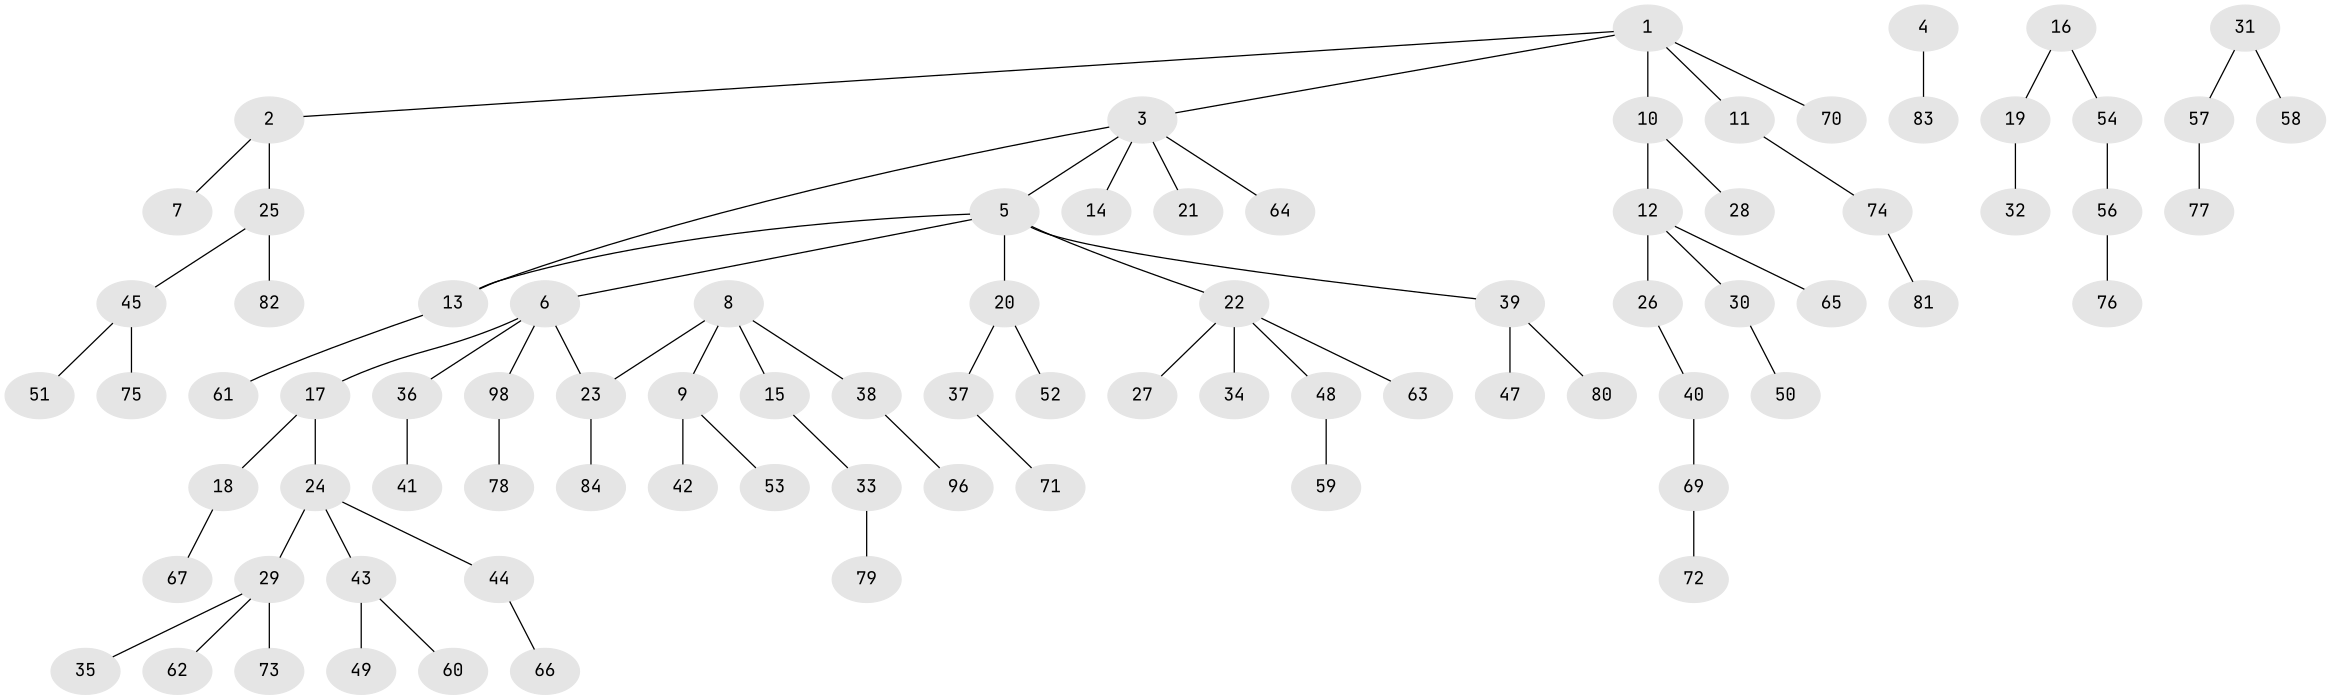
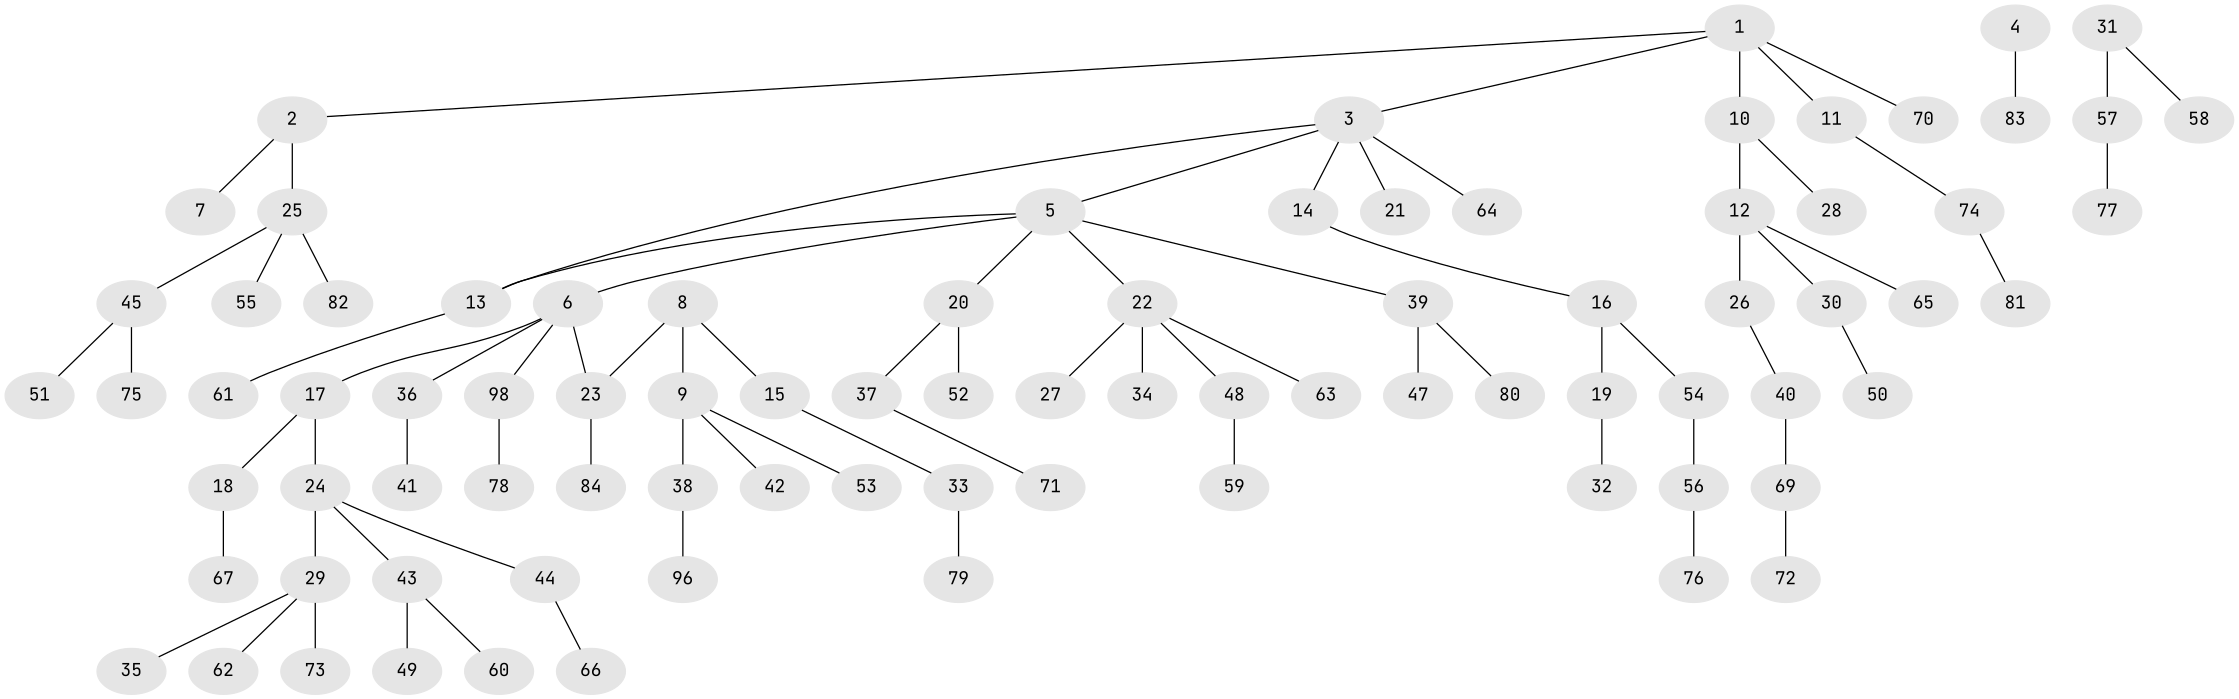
edge "14" -- "16": added
node "55": added
edge "8" -- "38": now "9" -- "38"
